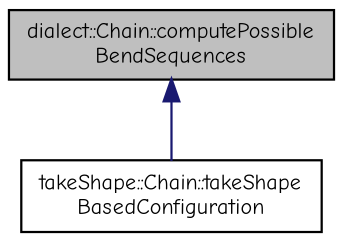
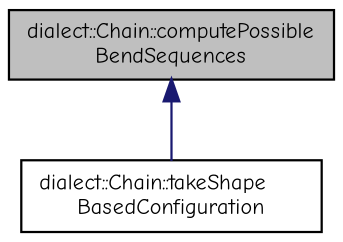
node "takeShape::Chain::takeShape BasedConfiguration": label "takeShape::Chain::takeShape BasedConfiguration" -> "dialect::Chain::takeShape BasedConfiguration"
